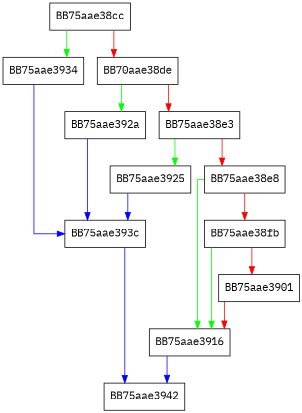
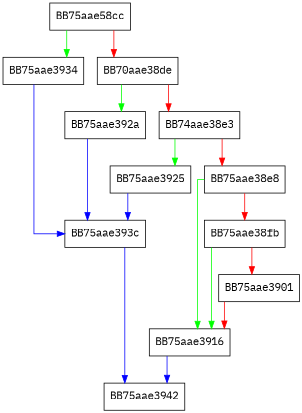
node "BB75aae38cc": label "BB75aae38cc" -> "BB75aae58cc"
node "BB75aae38e3": label "BB75aae38e3" -> "BB74aae38e3"
